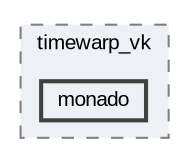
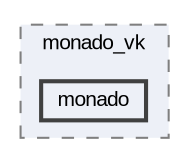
cluster "timewarp_vk": label "timewarp_vk" -> "monado_vk"
